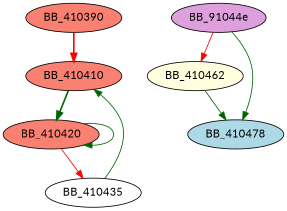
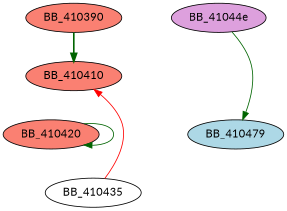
node "BB_91044e": label "BB_91044e" -> "BB_41044e"
edge "BB_410390" -> "BB_410410": color red -> darkgreen
node "BB_410462": removed
edge "BB_410410" -> "BB_410420": removed
node "BB_410478": label "BB_410478" -> "BB_410479"
edge "BB_410435" -> "BB_410410": color darkgreen -> red
edge "BB_410420" -> "BB_410435": removed
